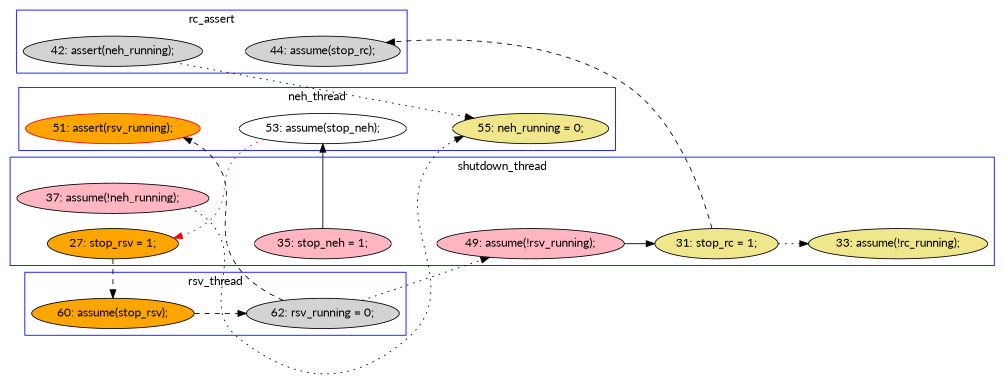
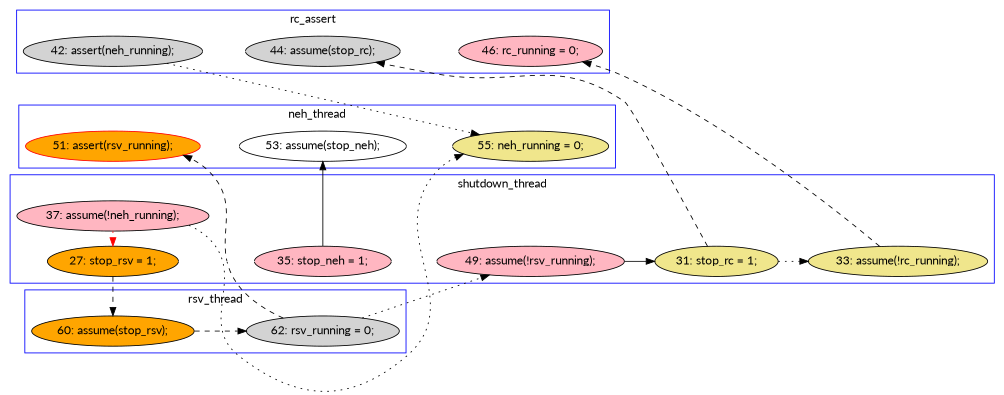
node "46: rc_running = 0;": added
edge "53: assume(stop_neh);" -> "27: stop_rsv = 1;": now "37: assume(!neh_running);" -> "27: stop_rsv = 1;"
